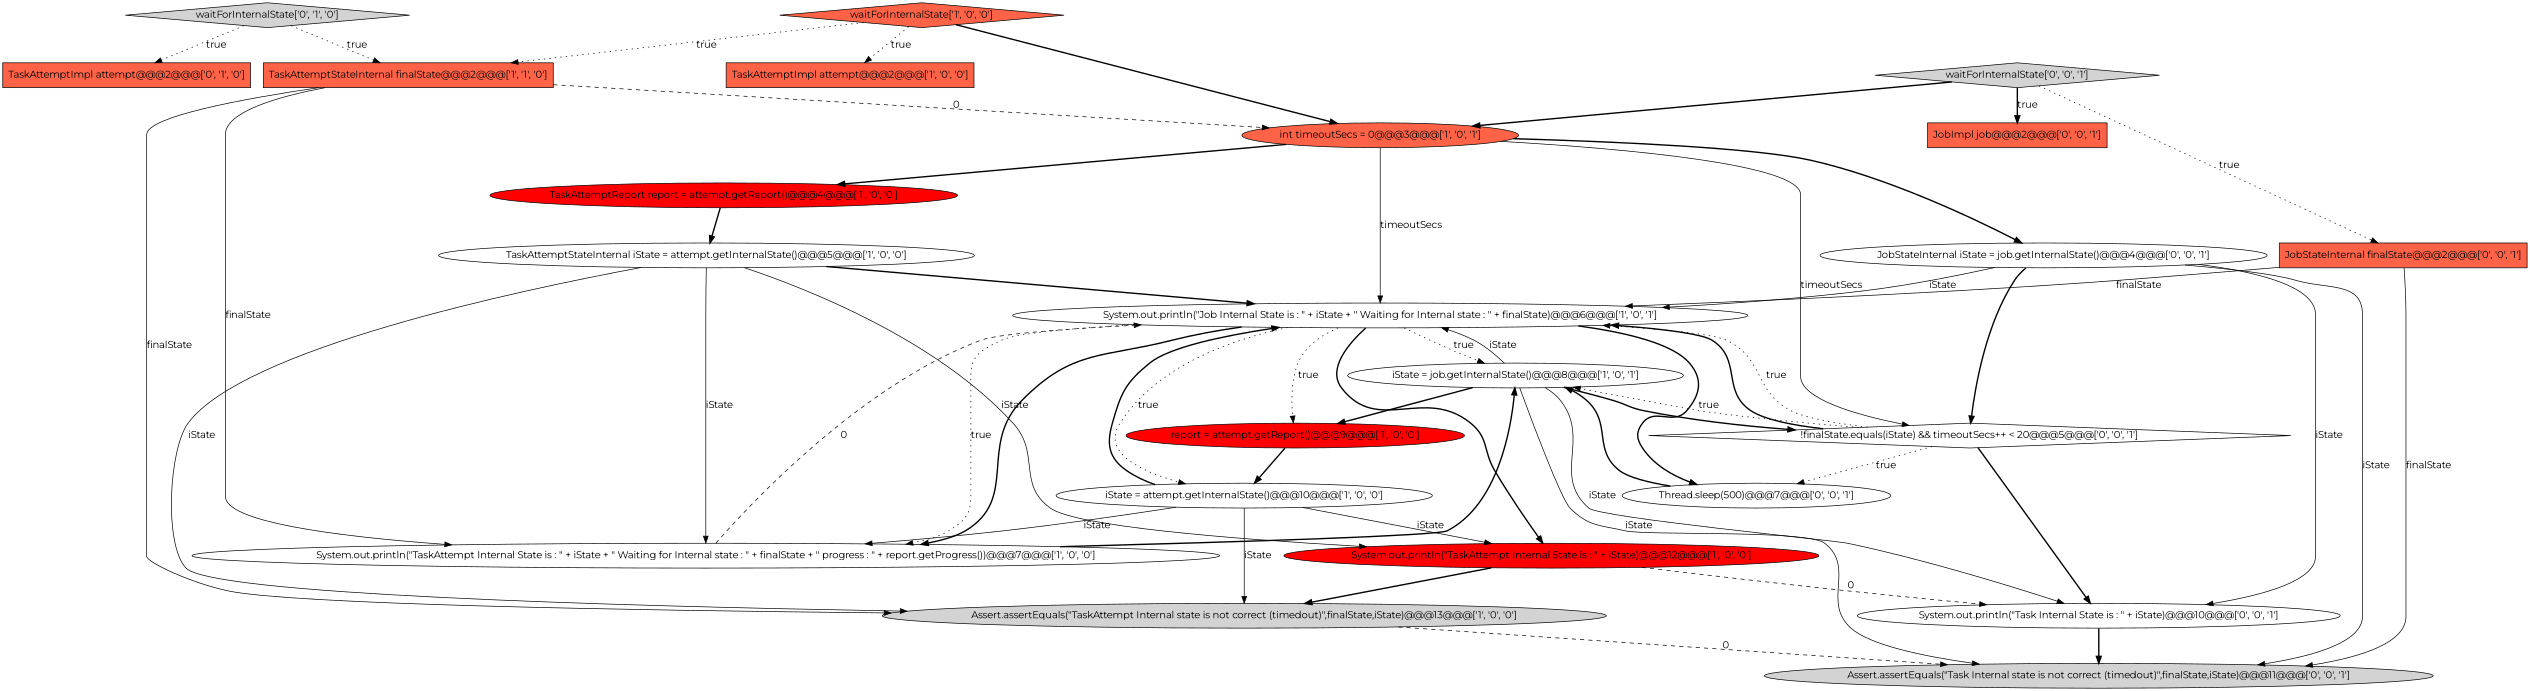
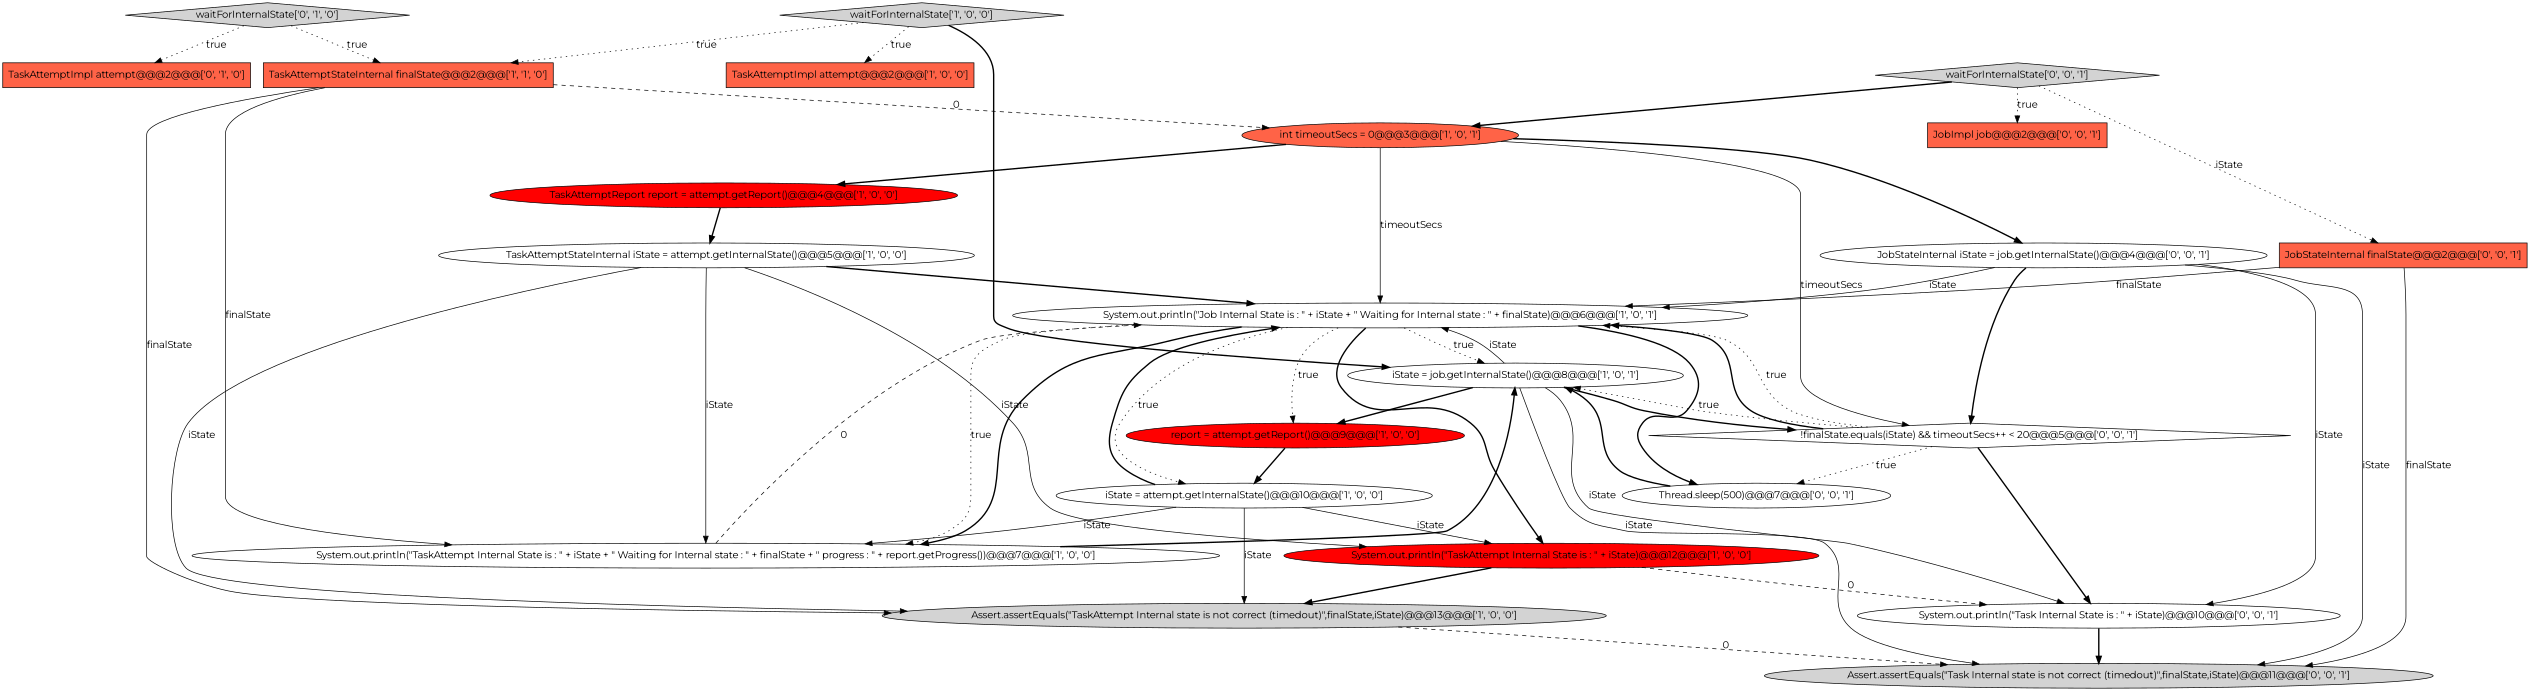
node "waitForInternalState['1', '0', '0']": fillcolor tomato -> lightgray
edge "waitForInternalState['1', '0', '0']" -> "int timeoutSecs = 0@@@3@@@['1', '0', '1']": now "waitForInternalState['1', '0', '0']" -> "iState = job.getInternalState()@@@8@@@['1', '0', '1']"
edge "waitForInternalState['0', '0', '1']" -> "JobImpl job@@@2@@@['0', '0', '1']": style bold -> dotted
edge "waitForInternalState['0', '0', '1']" -> "JobStateInternal finalState@@@2@@@['0', '0', '1']": label "true" -> "iState"
